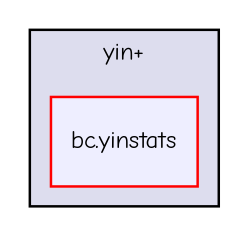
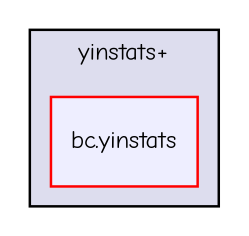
cluster "yin+": label "yin+" -> "yinstats+"
